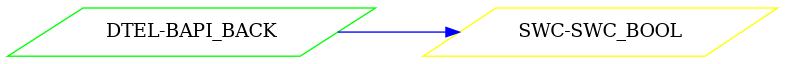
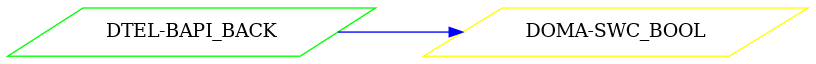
node "SWC-SWC_BOOL": label "SWC-SWC_BOOL" -> "DOMA-SWC_BOOL"
